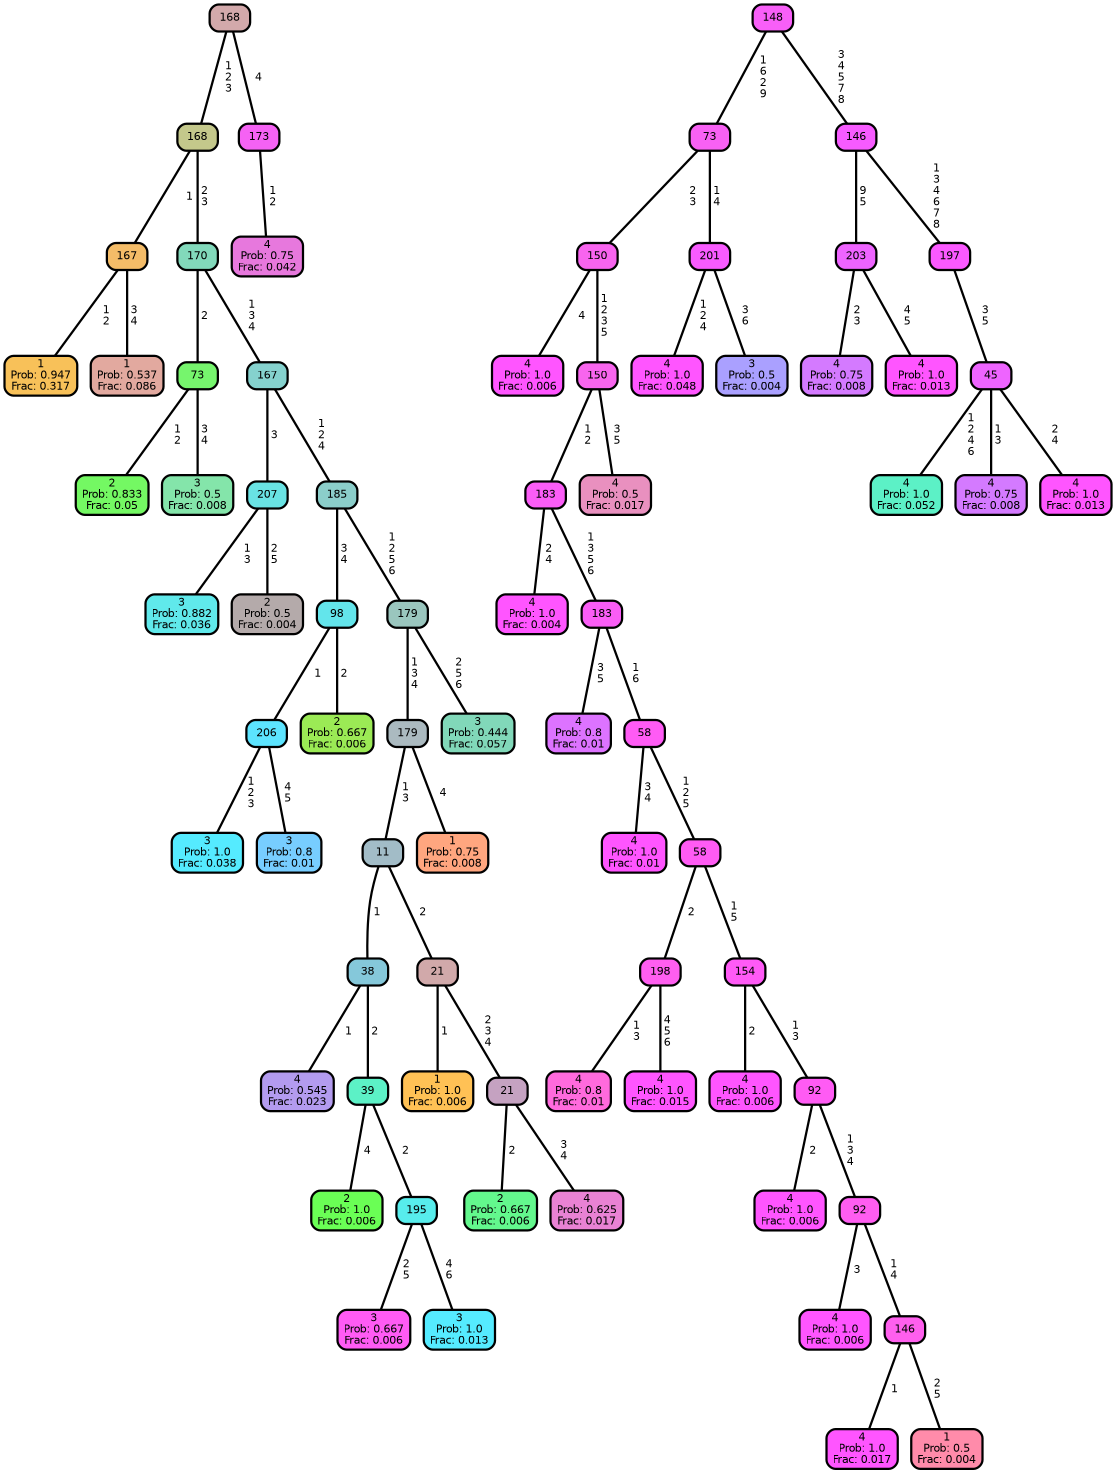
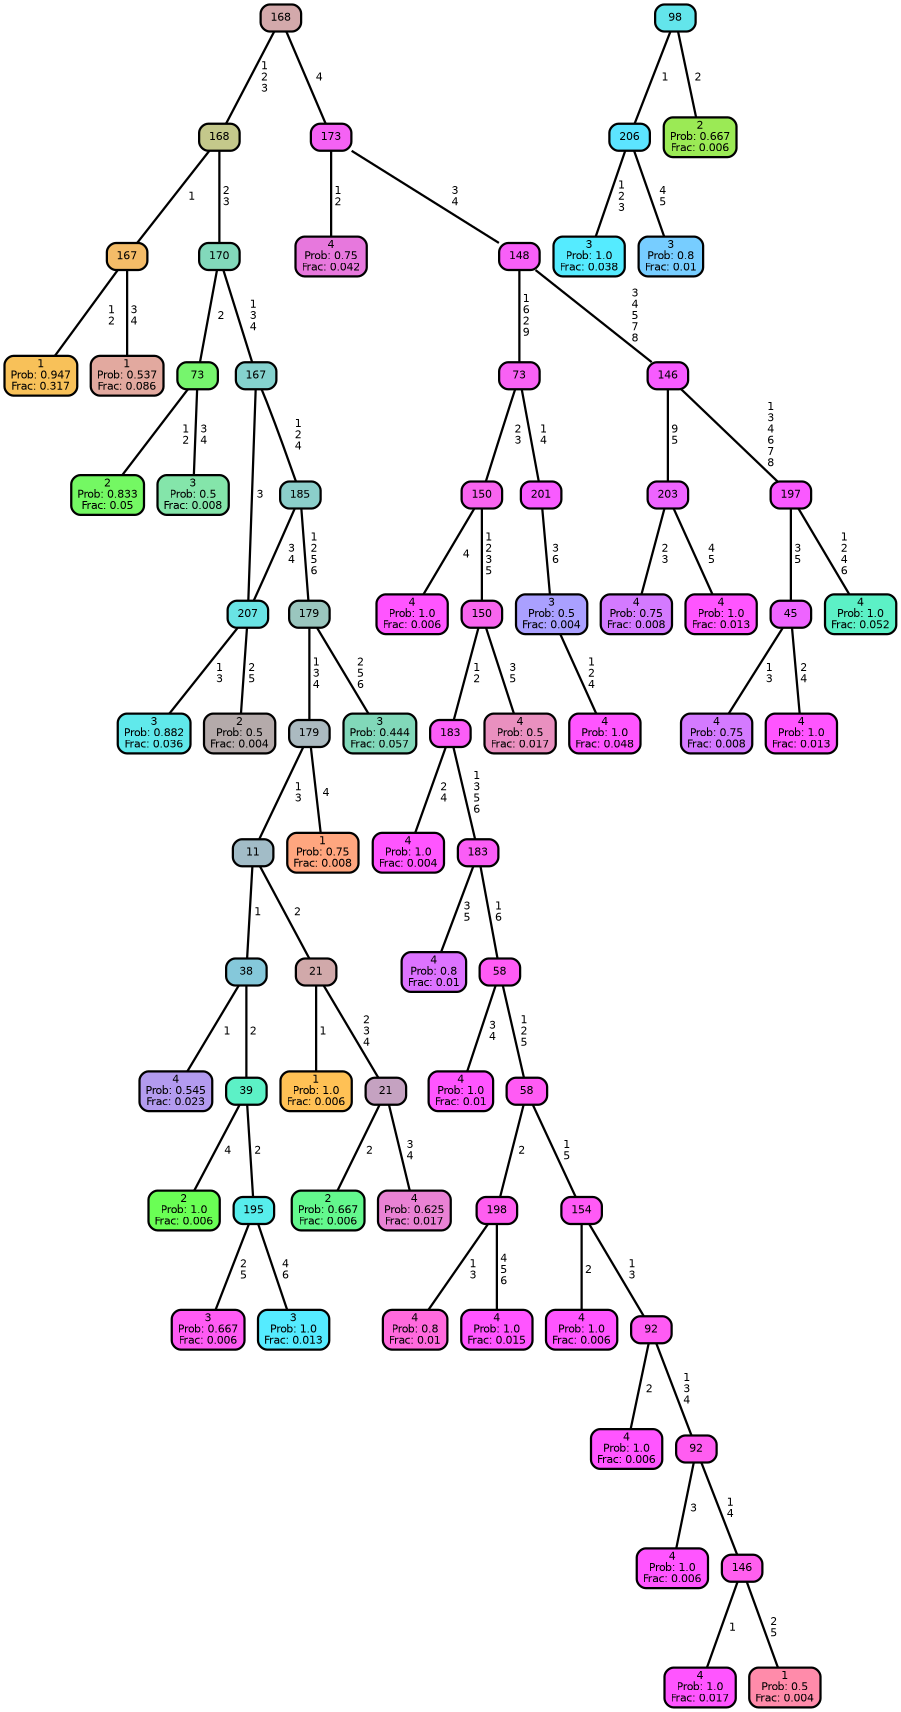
edge "173" -- "148": added, label "3 4"
edge "201" -- "4 Prob: 1.0 Frac: 0.048": now "3 Prob: 0.5 Frac: 0.004" -- "4 Prob: 1.0 Frac: 0.048"
edge "45" -- "4 Prob: 1.0 Frac: 0.052": now "197" -- "4 Prob: 1.0 Frac: 0.052"
edge "185" -- "98": now "185" -- "207"
